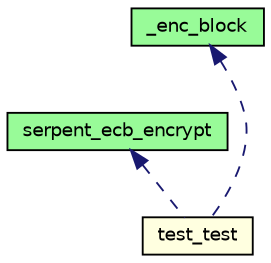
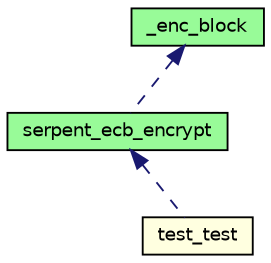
edge "test_test" -> "_enc_block": now "serpent_ecb_encrypt" -> "_enc_block"
